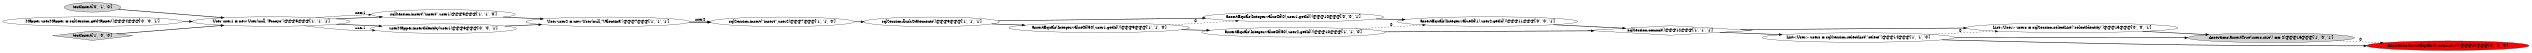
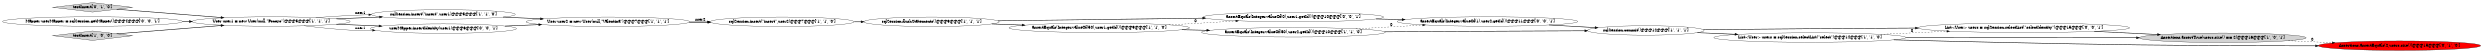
node "testInsert['0', '1', '0']": shape ellipse -> diamond
node "sqlSession.commit()@@@12@@@['1', '1', '1']": shape diamond -> ellipse
